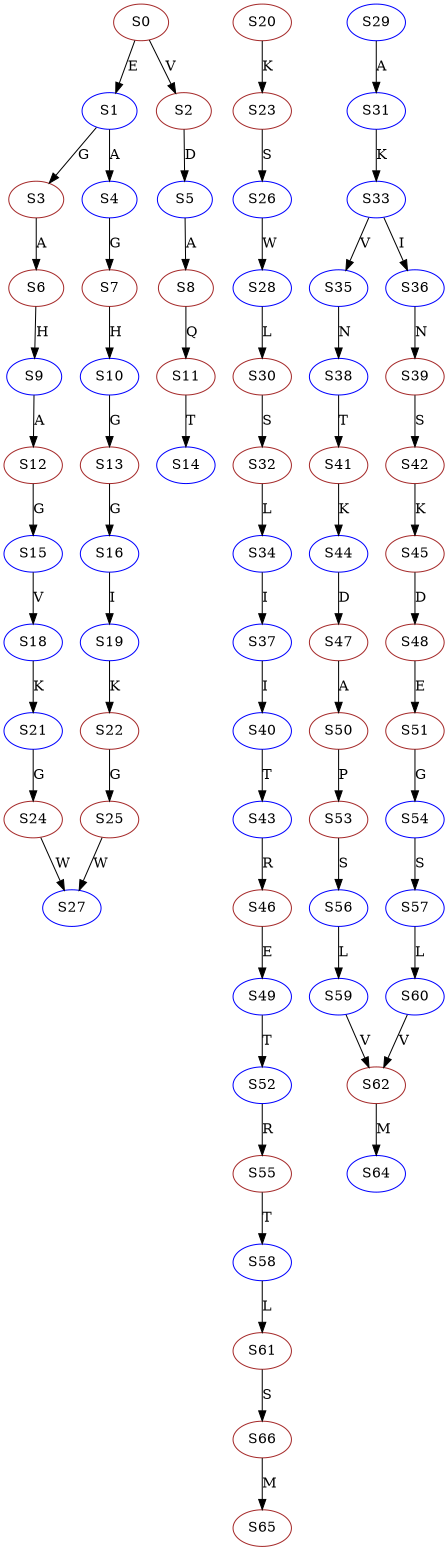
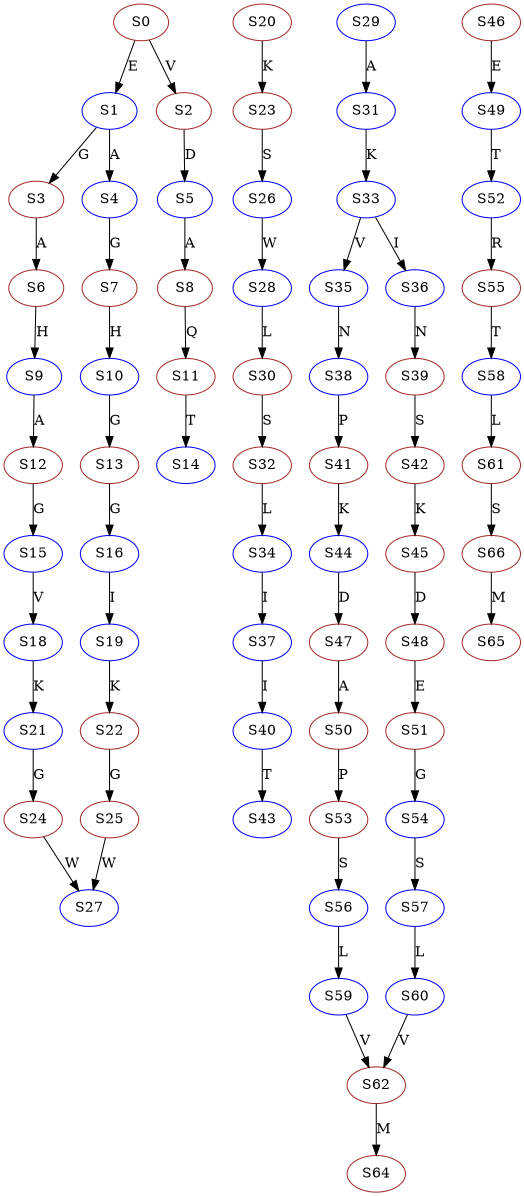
edge "S38" -> "S41": label "T" -> "P"
edge "S43" -> "S46": removed, label "R"
node "S64": color blue -> brown
